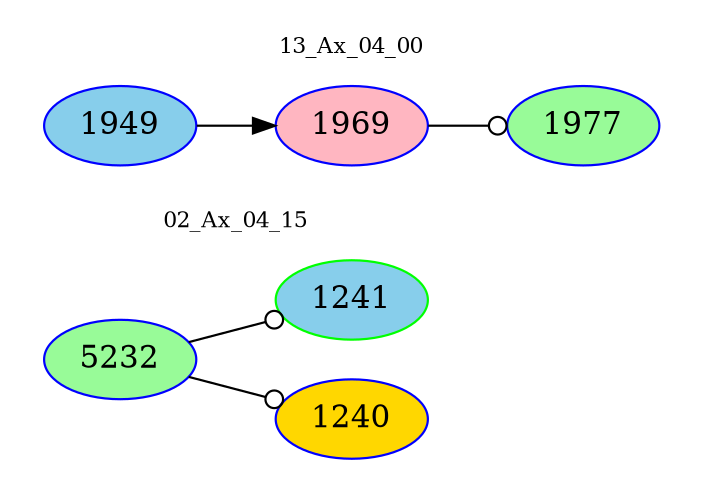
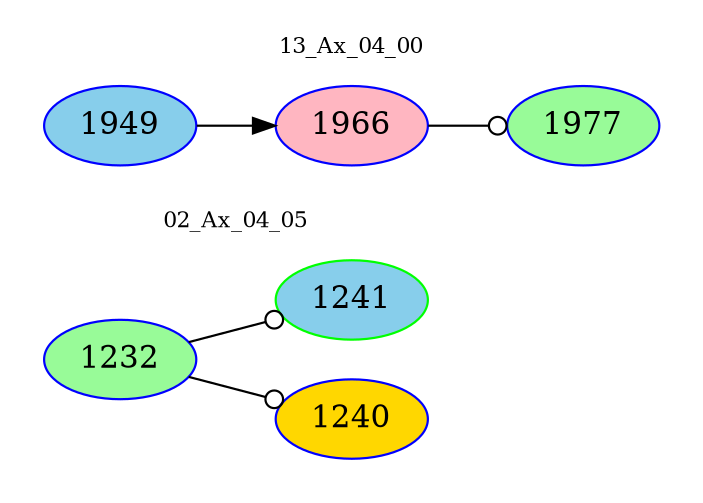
node "1969": label "1969" -> "1966"
cluster "02_Ax_04_15": label "02_Ax_04_15" -> "02_Ax_04_05"
node "5232": label "5232" -> "1232"
